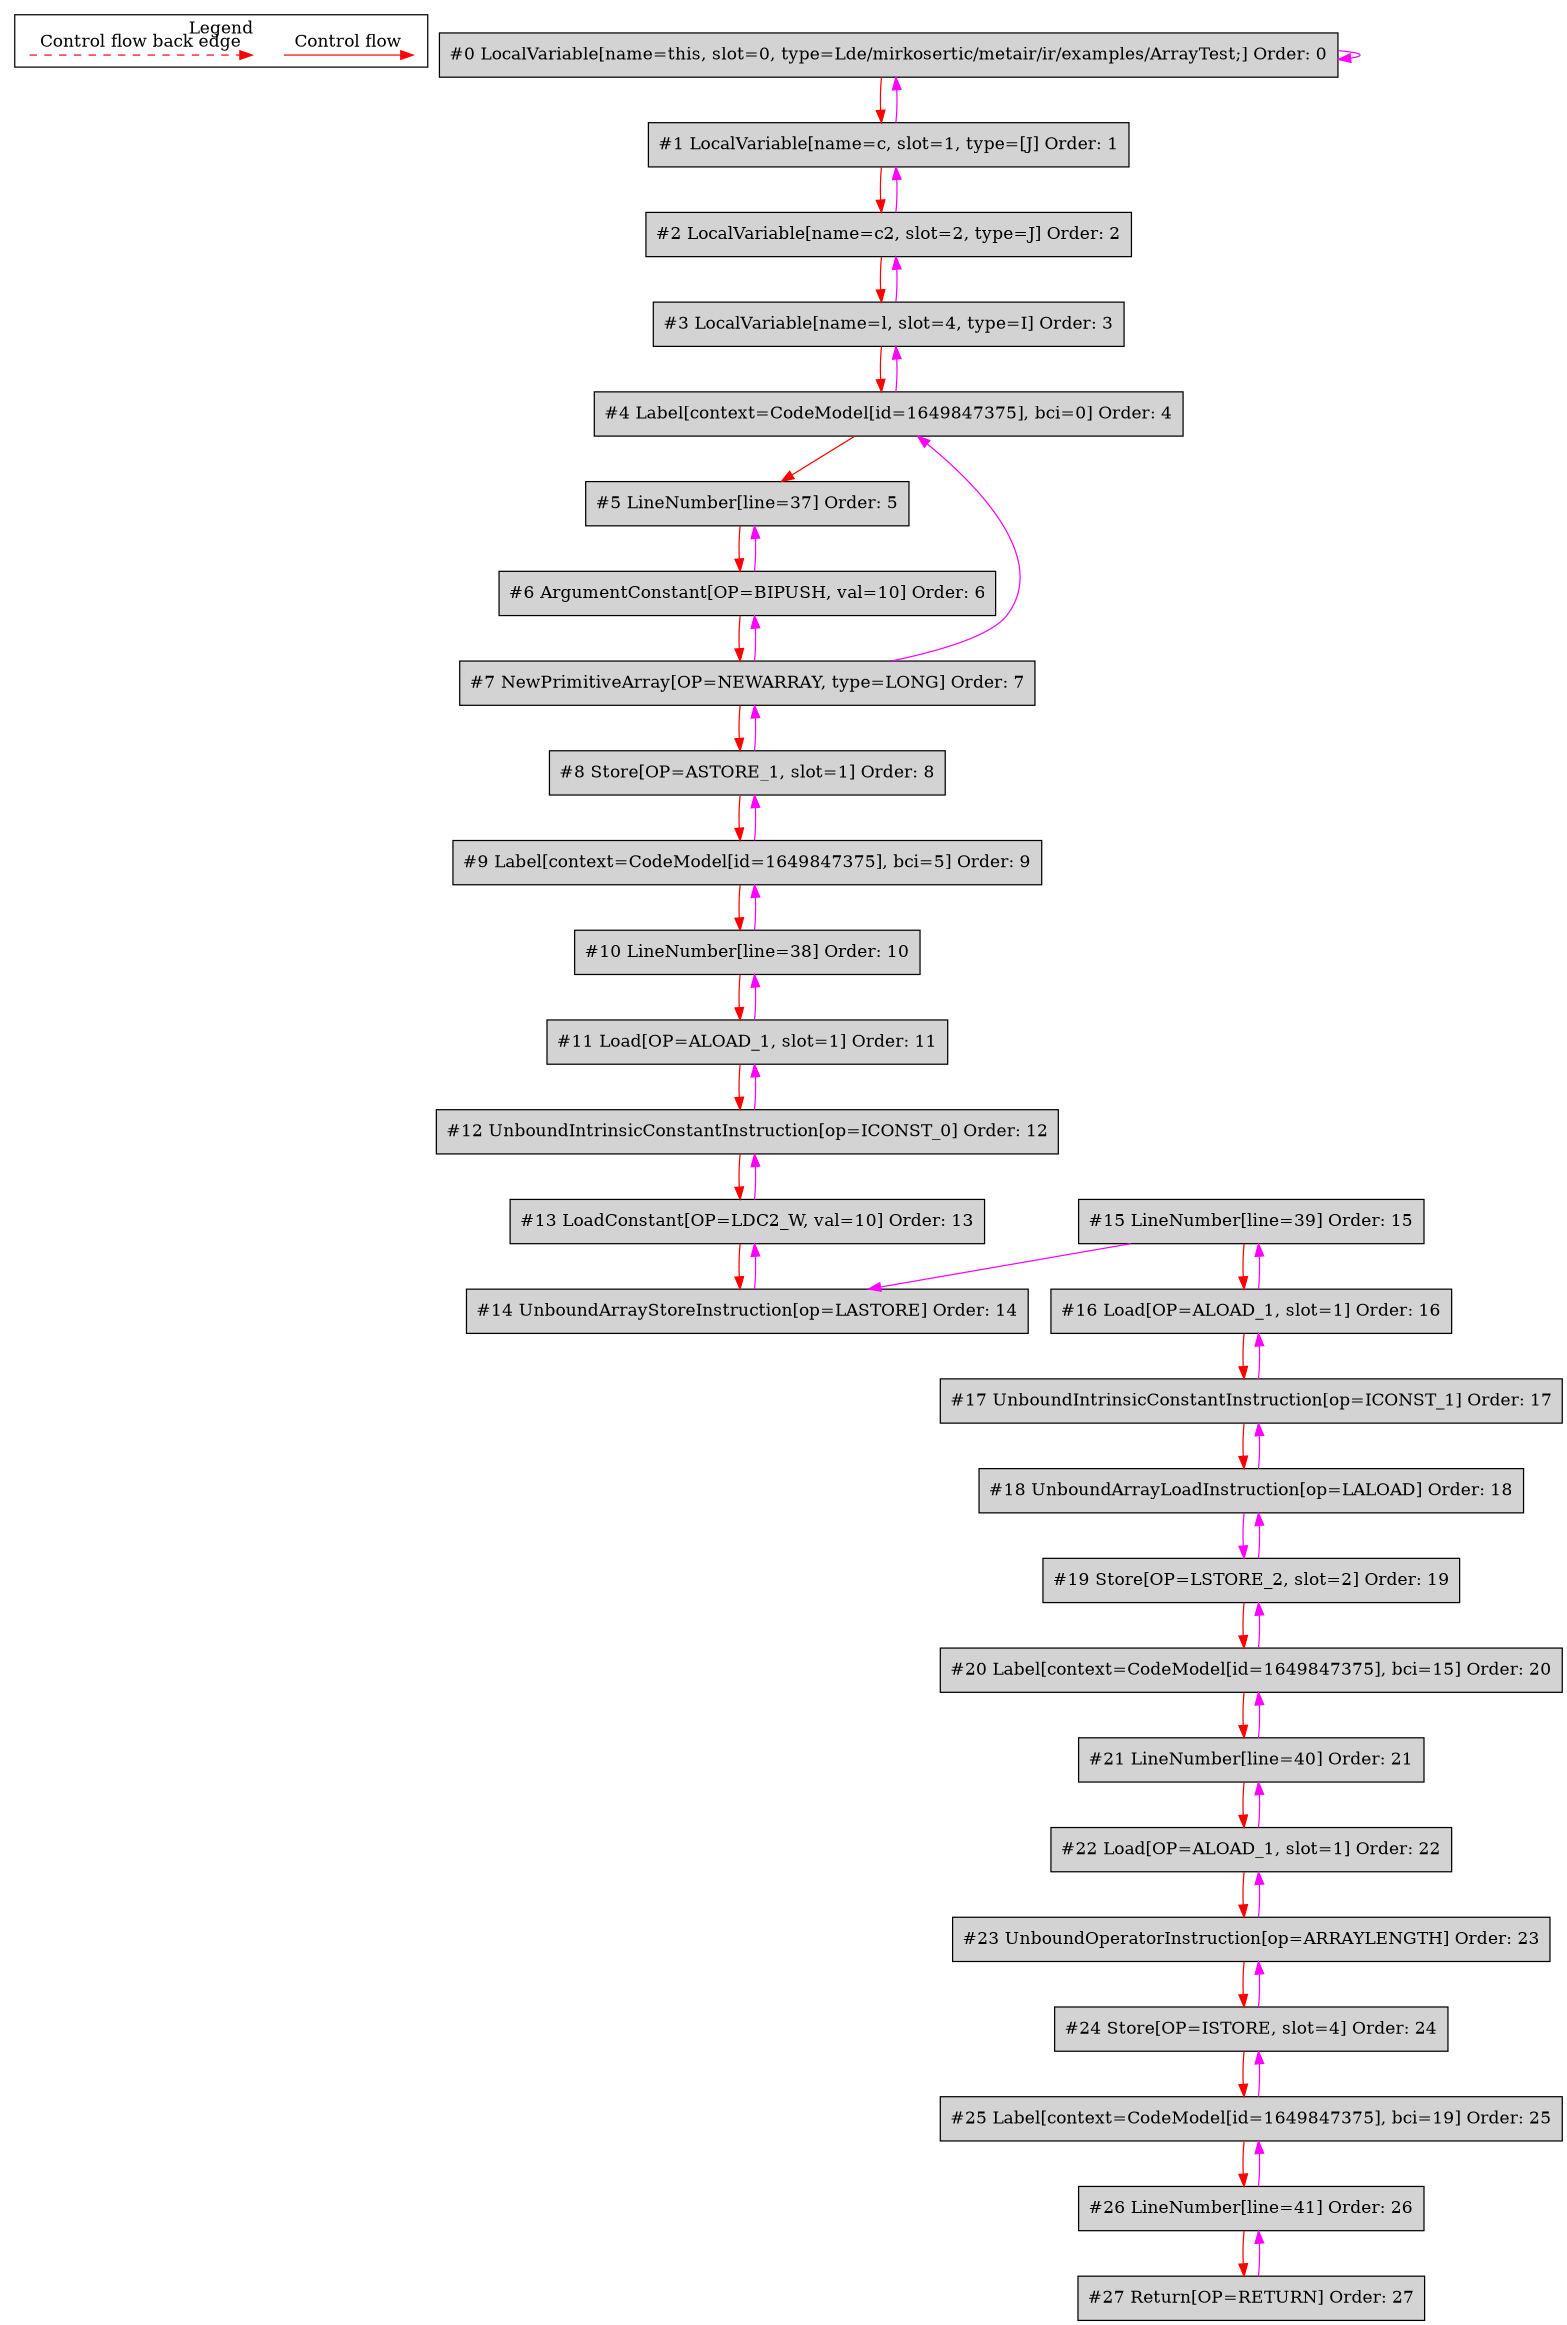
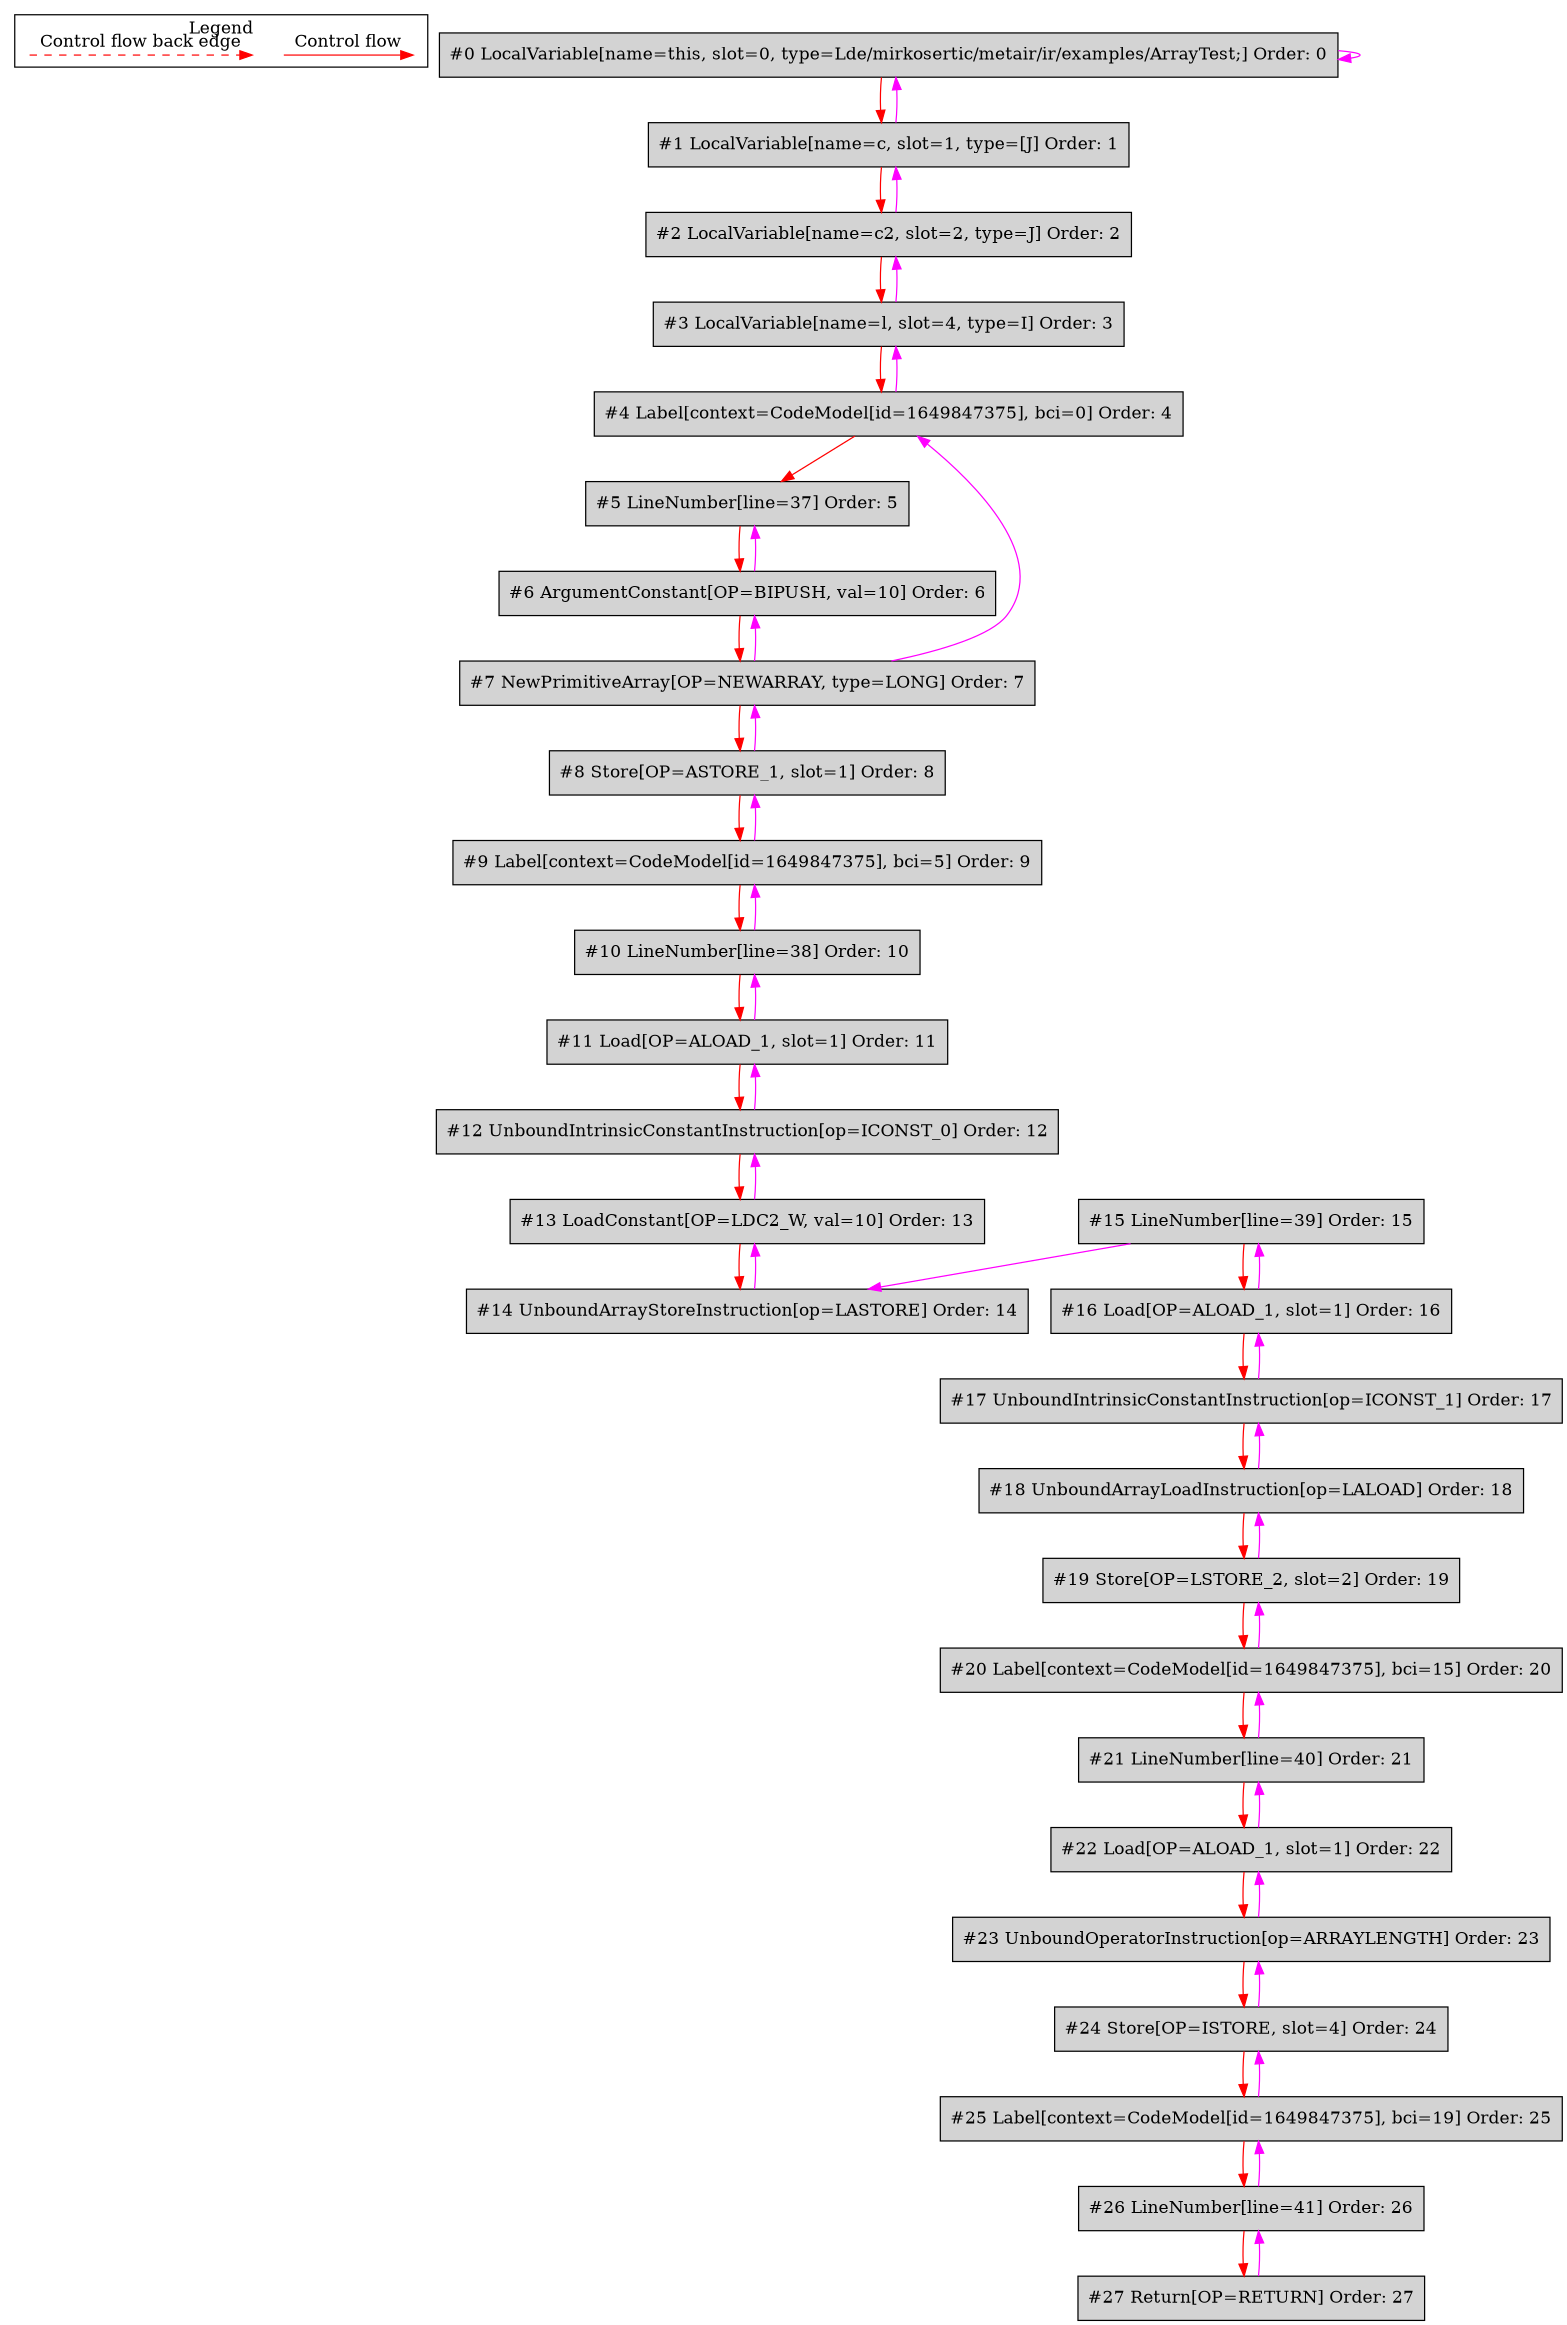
edge "#18 UnboundArrayLoadInstruction[op=LALOAD] Order: 18" -> "#19 Store[OP=LSTORE_2, slot=2] Order: 19": color fuchsia -> red
